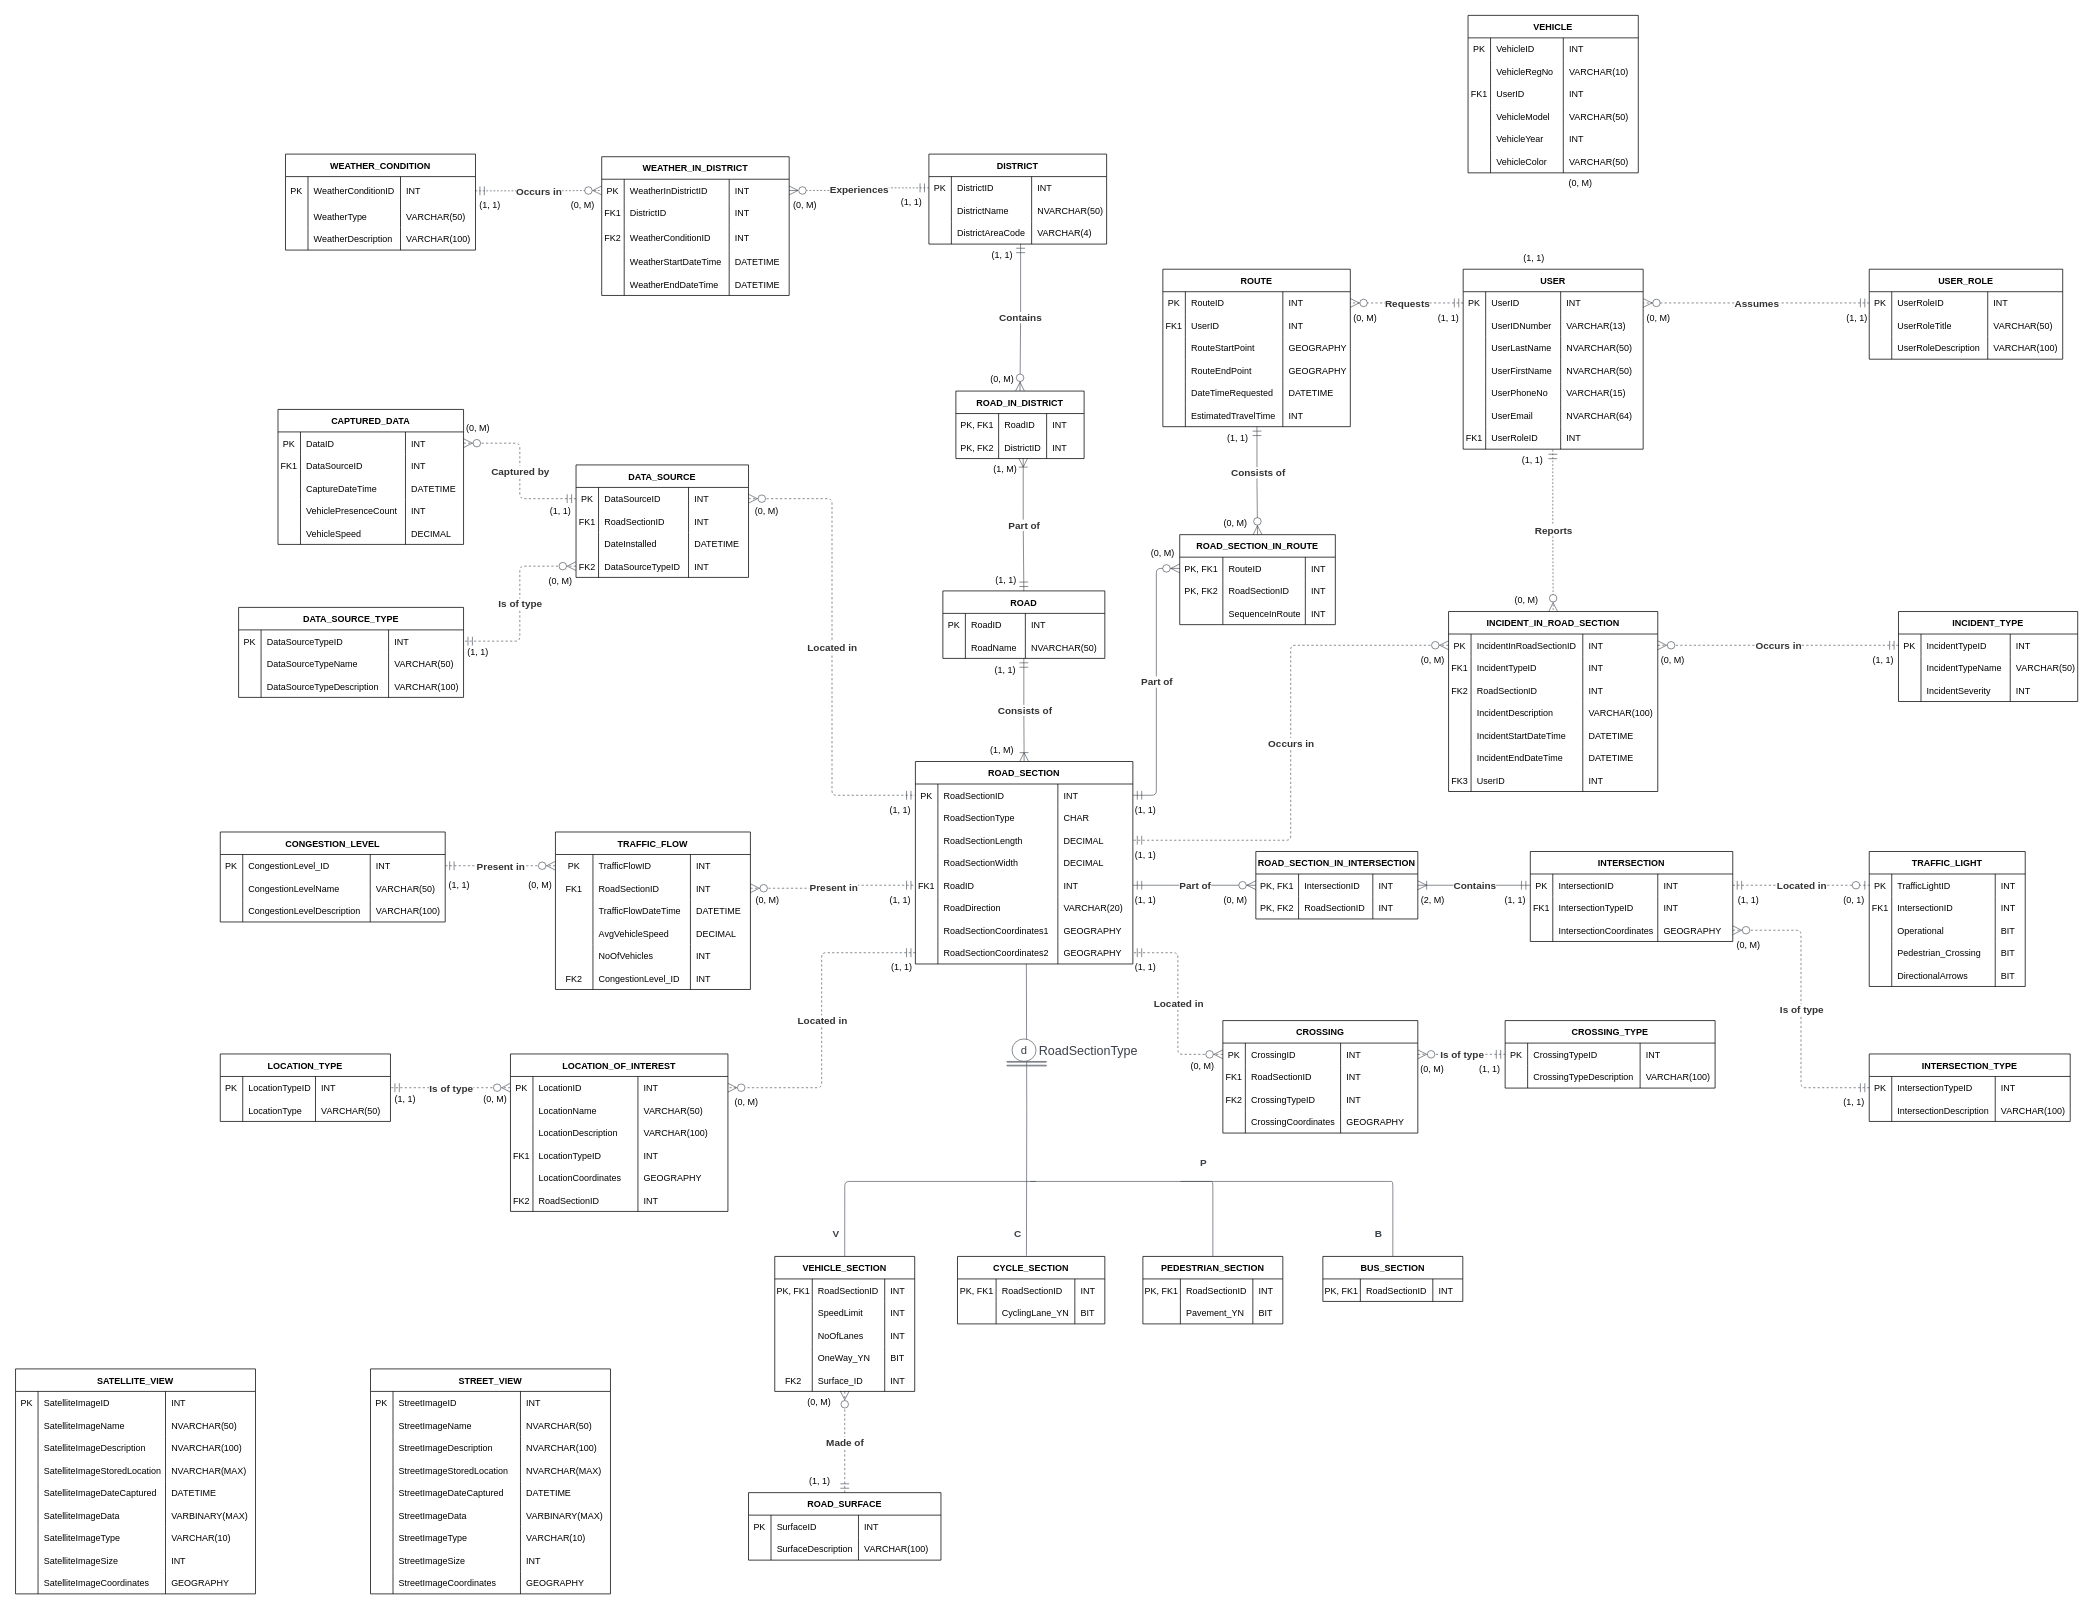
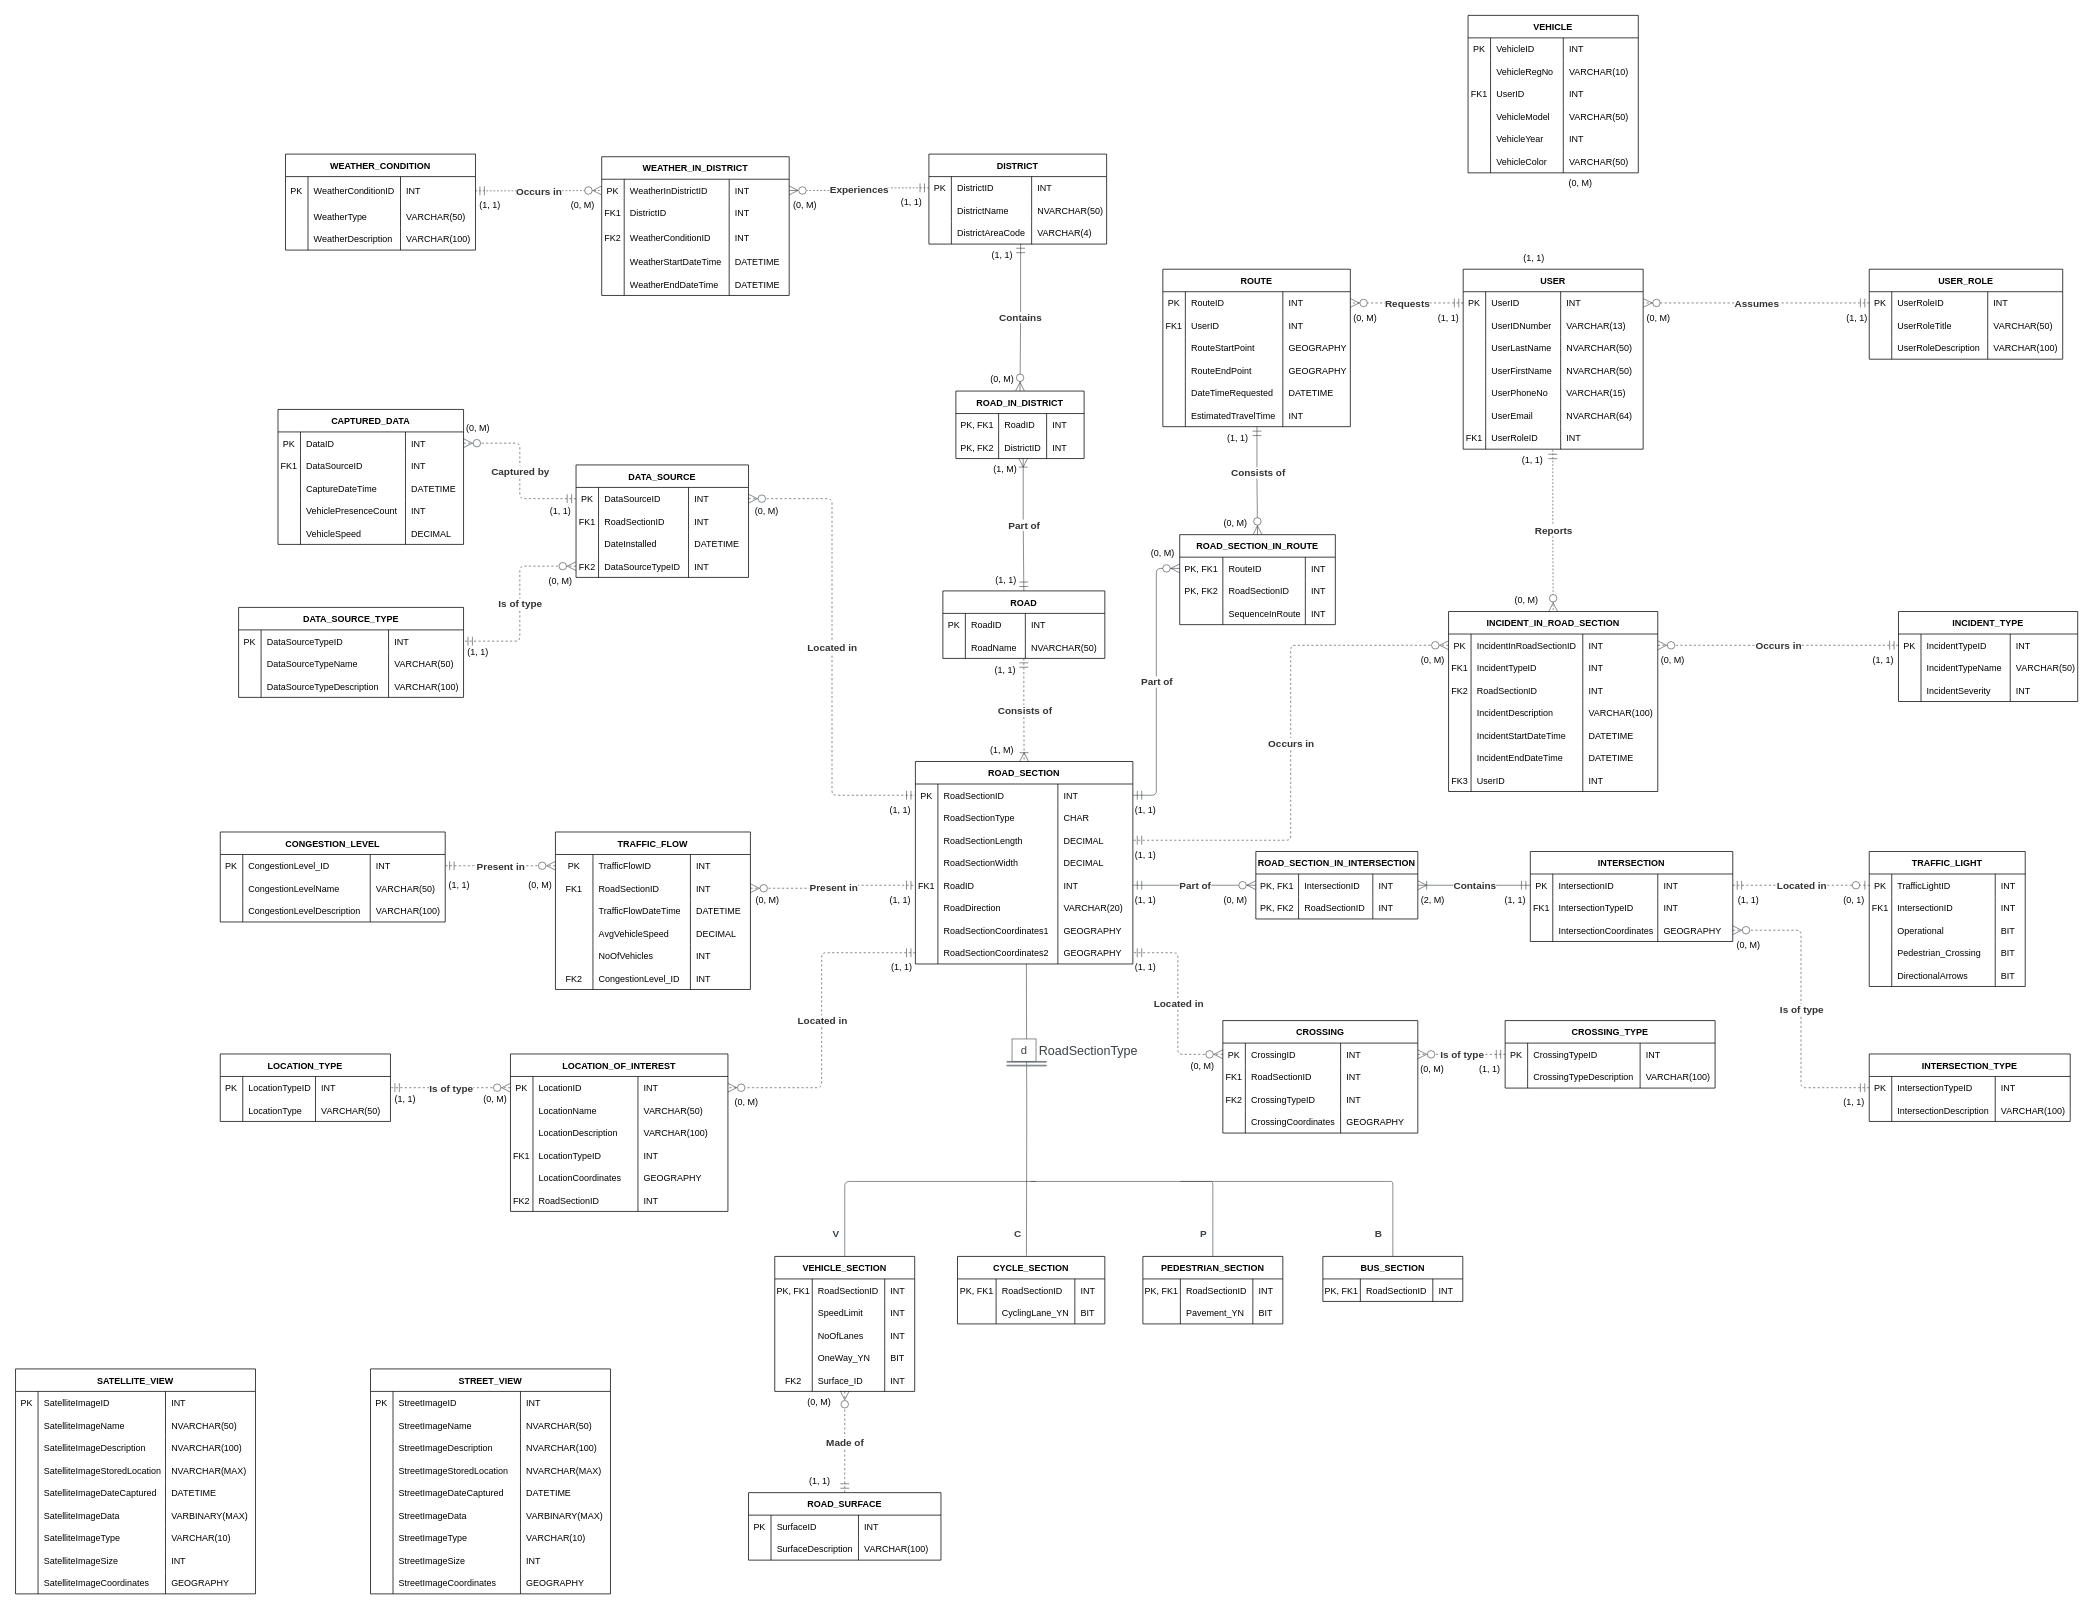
edge "ROAD" -- "ROAD_SECTION": style solid -> dashed
node "d": shape ellipse -> rectangle
node "P": moved (1206, 1160) -> (1206, 1232)
